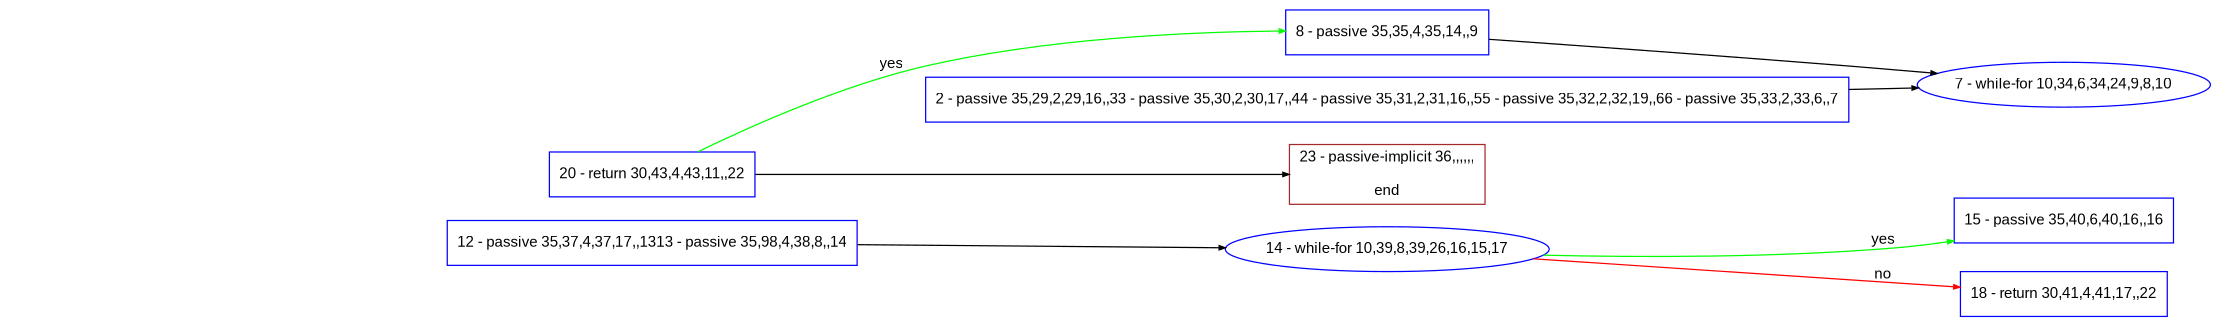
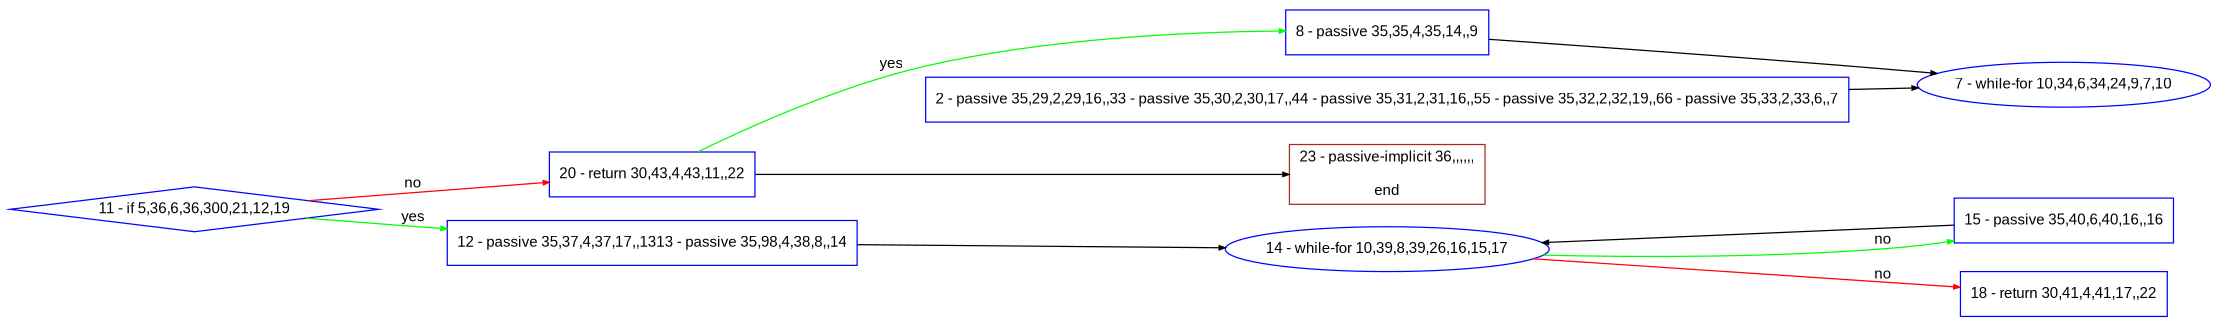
node "7 - while-for 10,34,6,34,24,9,8,10": label "7 - while-for 10,34,6,34,24,9,8,10" -> "7 - while-for 10,34,6,34,24,9,7,10"
node "11 - if 5,36,6,36,300,21,12,19": added
edge "15 - passive 35,40,6,40,16,,16" -> "14 - while-for 10,39,8,39,26,16,15,17": added
edge "14 - while-for 10,39,8,39,26,16,15,17" -> "15 - passive 35,40,6,40,16,,16": label "yes" -> "no"
